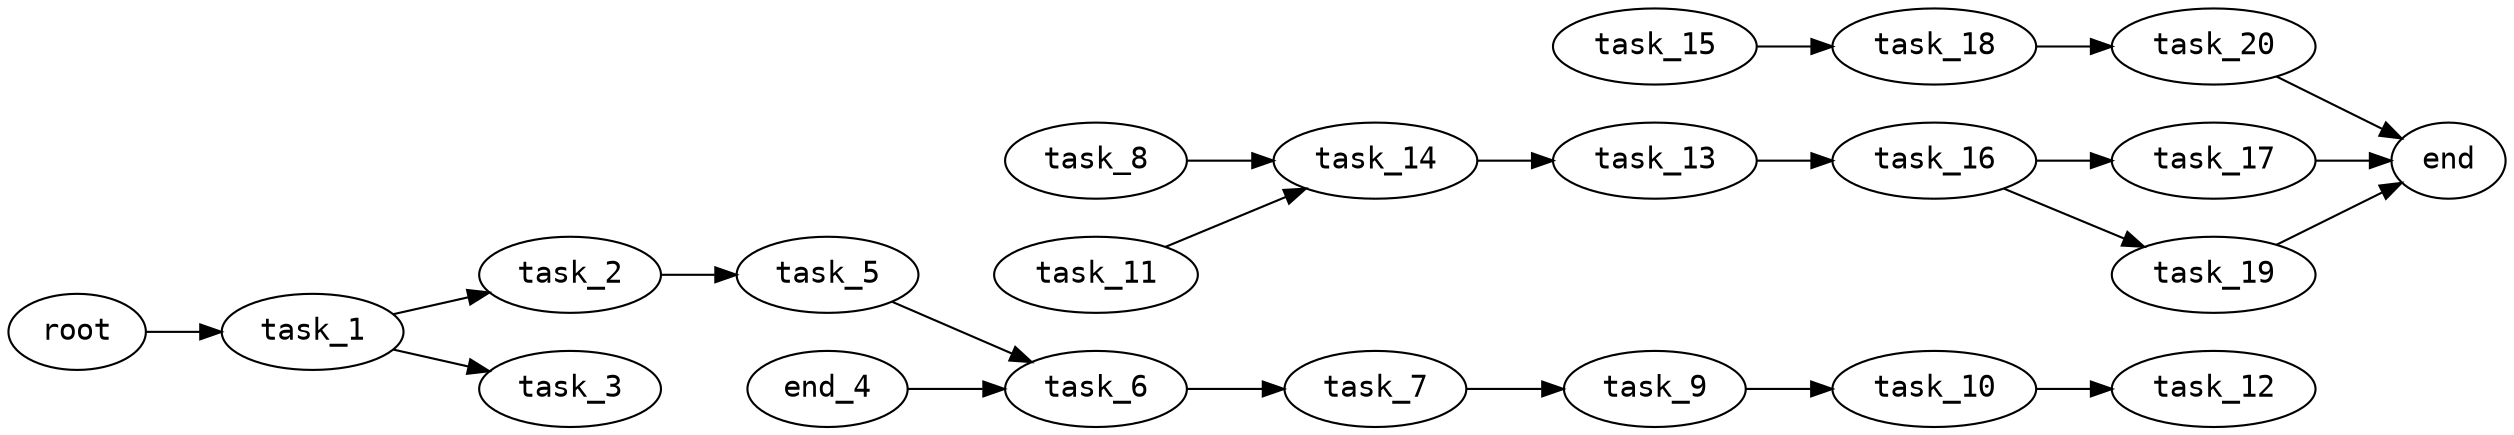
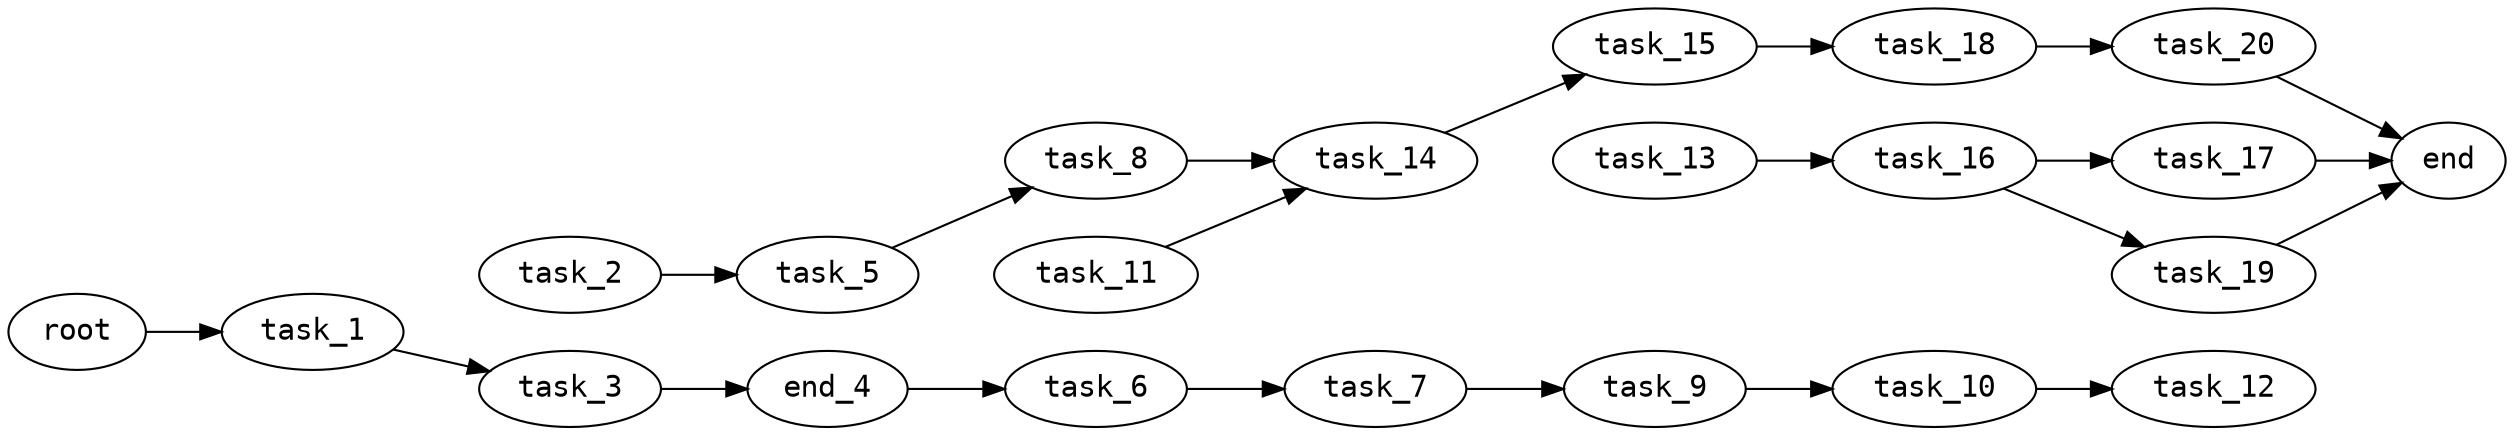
edge "task_14" -> "task_13": now "task_14" -> "task_15"
edge "task_1" -> "task_2": removed
edge "task_5" -> "task_6": now "task_5" -> "task_8"
edge "task_3" -> "end_4": added
